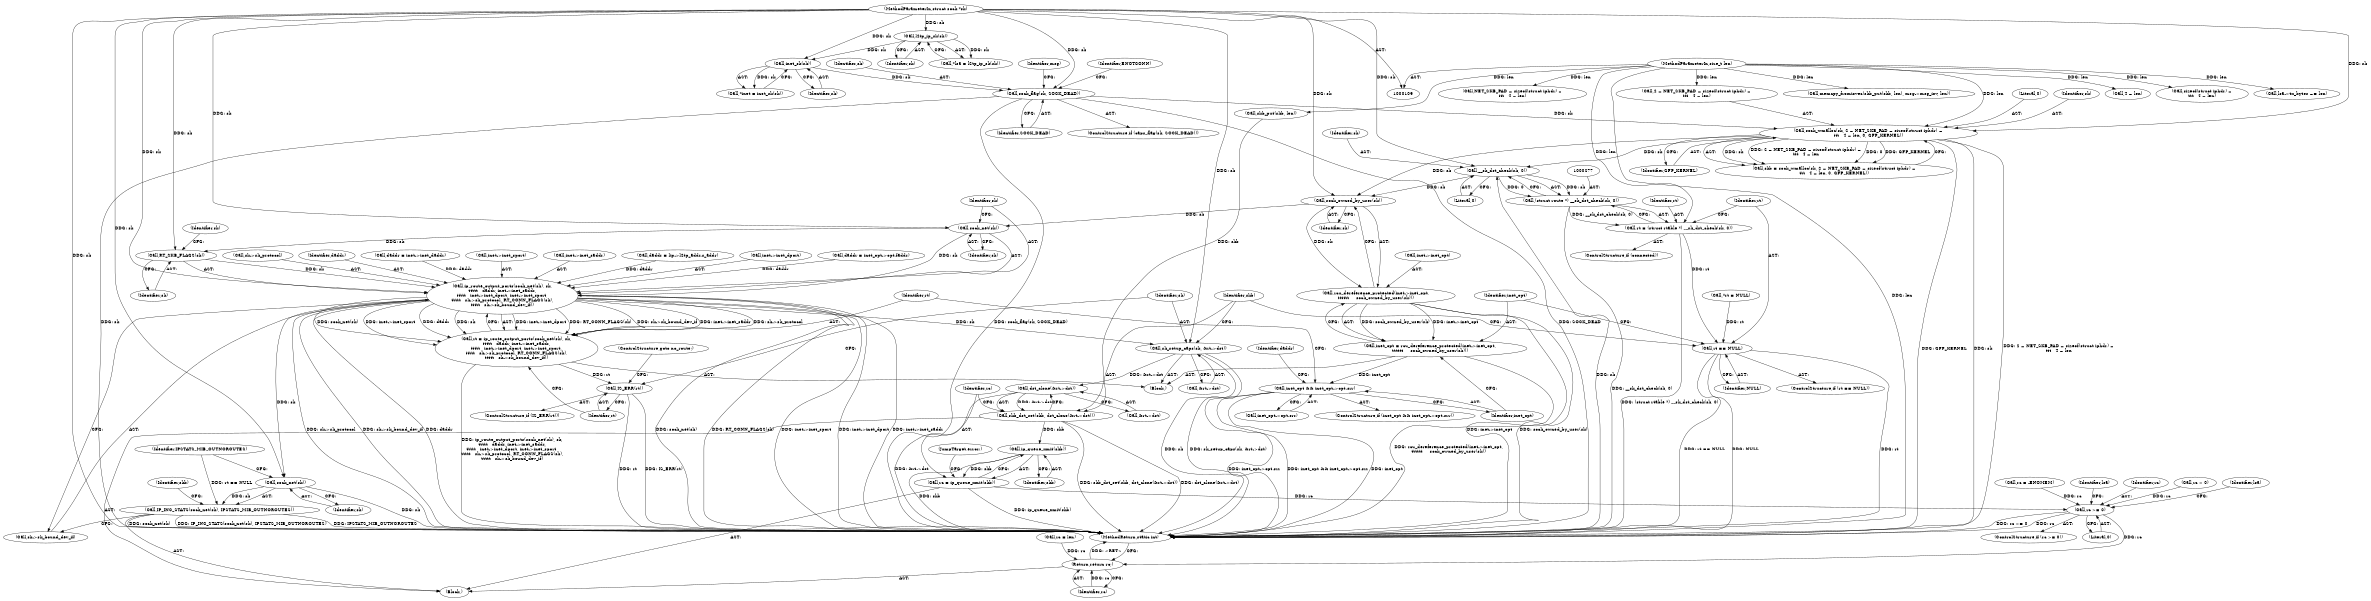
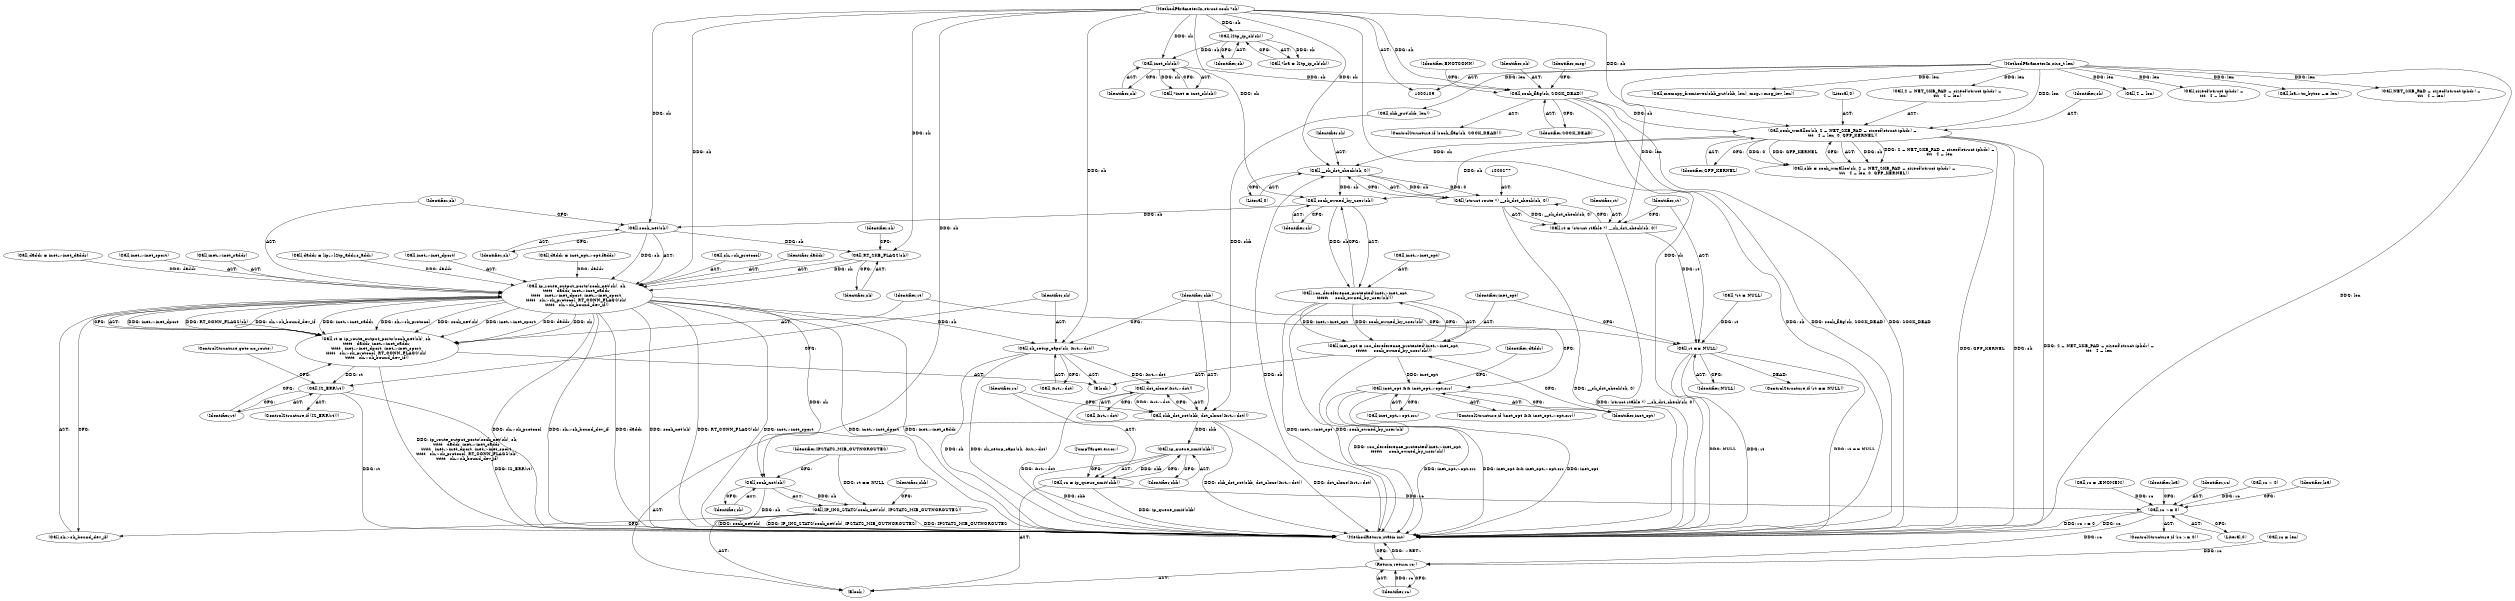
node "(ControlStructure,if (caps_flag(sk, SOCK_DEAD)))": label "(ControlStructure,if (caps_flag(sk, SOCK_DEAD)))" -> "(ControlStructure,if (sock_flag(sk, SOCK_DEAD)))"
node "(ControlStructure,if (connected))": removed
edge "(Call,rt == NULL)" -> "(ControlStructure,if (rt == NULL))": label "AST: " -> "DEAD: "
